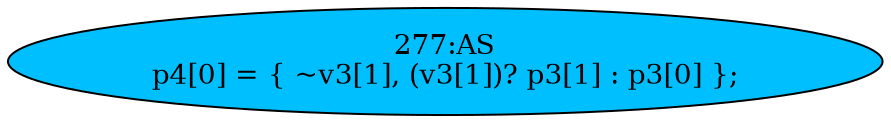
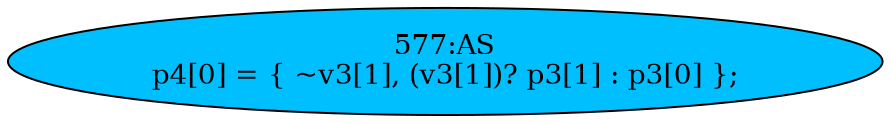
node "277:AS p4[0] = { ~v3[1], (v3[1])? p3[1] : p3[0] };": label "277:AS p4[0] = { ~v3[1], (v3[1])? p3[1] : p3[0] };" -> "577:AS p4[0] = { ~v3[1], (v3[1])? p3[1] : p3[0] };"
